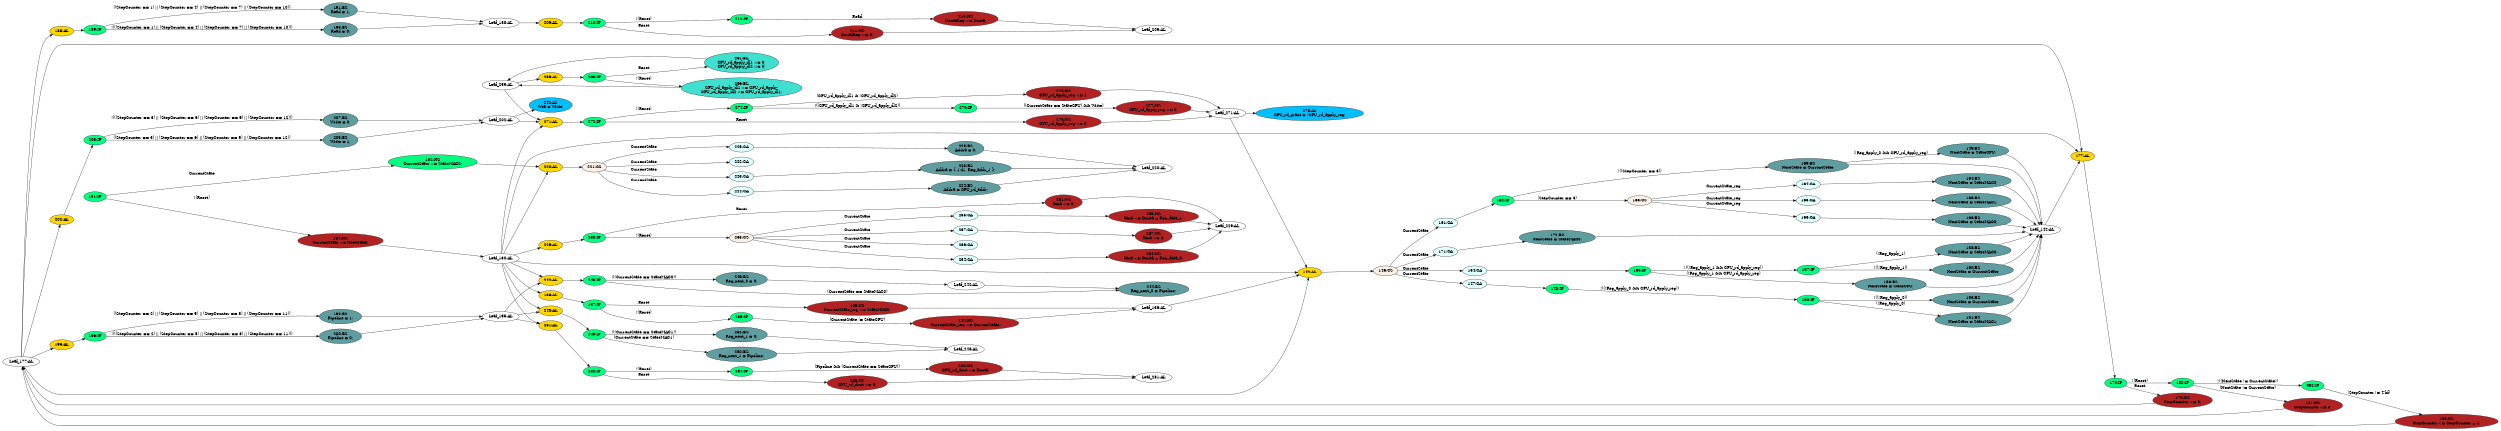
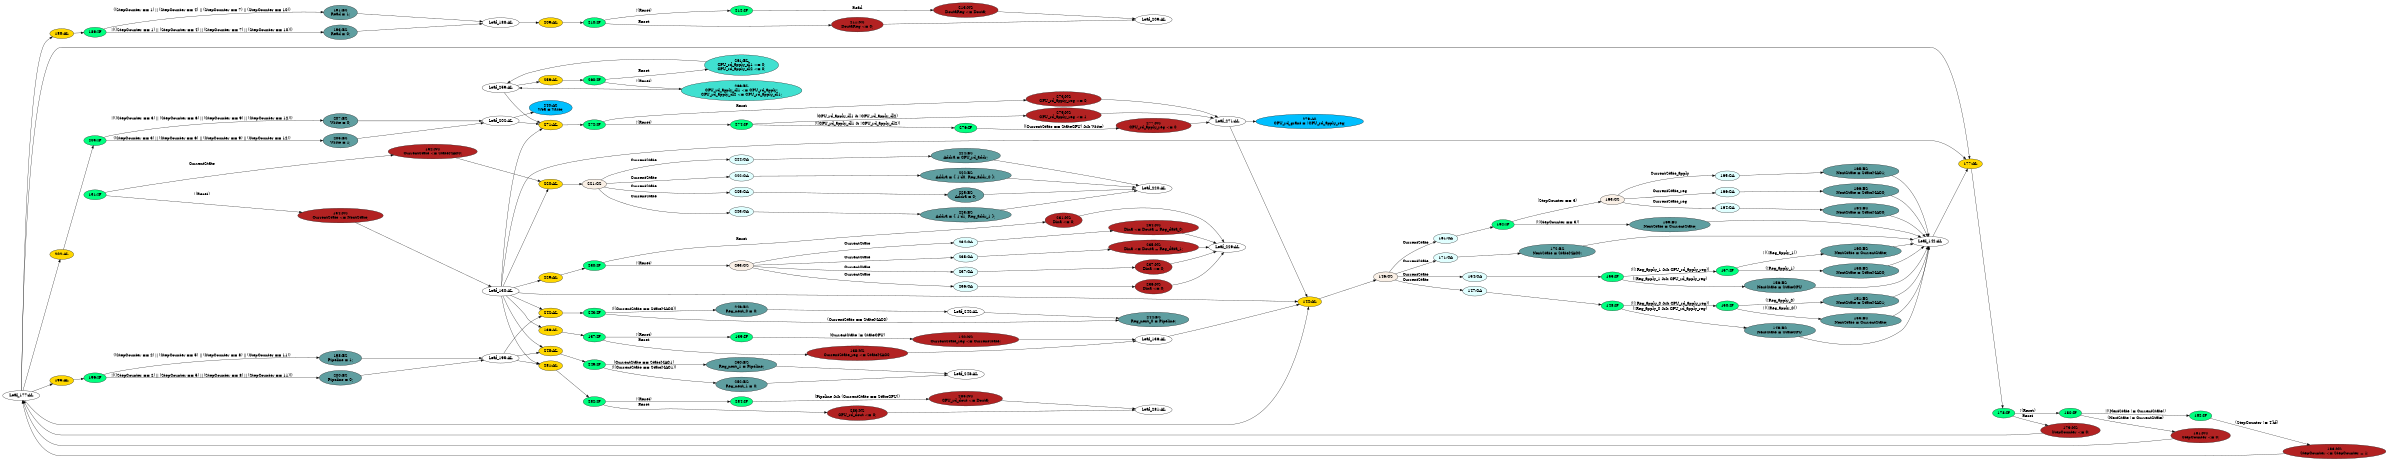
edge "169:BS NextState = CurrentState;" -> "149:BS NextState = StateCPU;": now "148:IF" -> "149:BS NextState = StateCPU;"
node "132:NS CurrentState <= StateMAC0;": fillcolor springgreen -> firebrick
node "222:BS Addra = { 1'd0, Reg_addr_0 };": added
edge "163:CS" -> "165:CA": label "CurrentState_reg" -> "CurrentState_apply"
node "236:NS Dina <= 0;": added
node "382:IF": label "382:IF" -> "182:IF"
